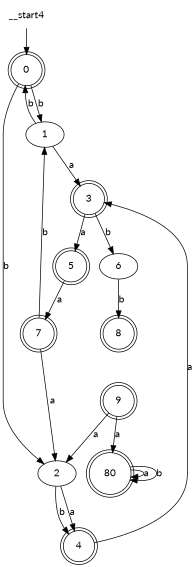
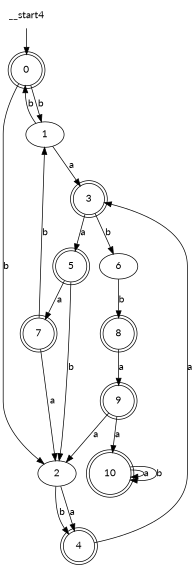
edge "8" -> "9": added, label "a"
edge "5" -> "2": added, label "b"
node "80": label "80" -> "10"
